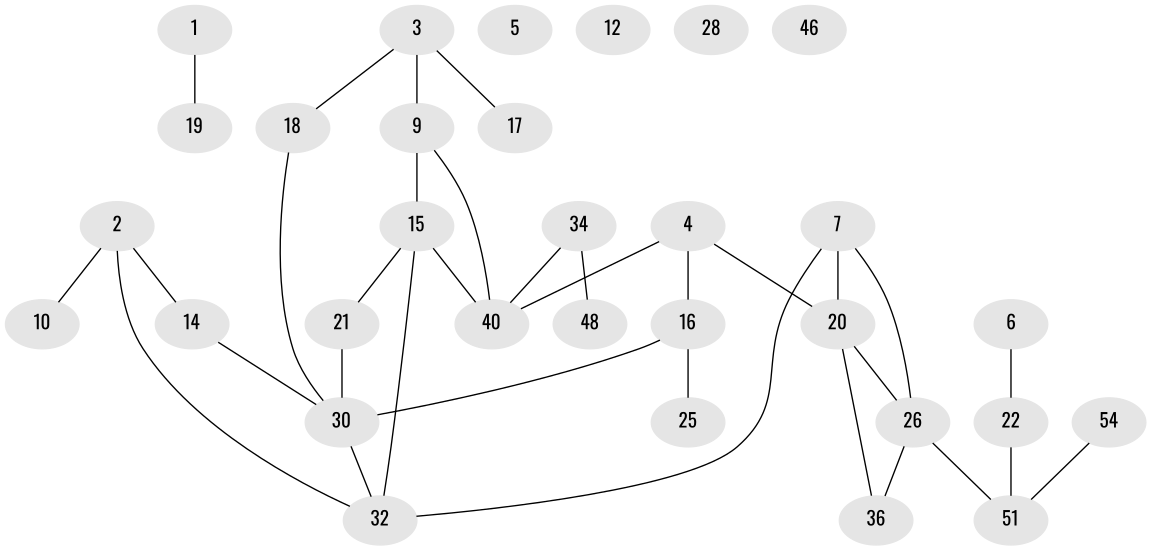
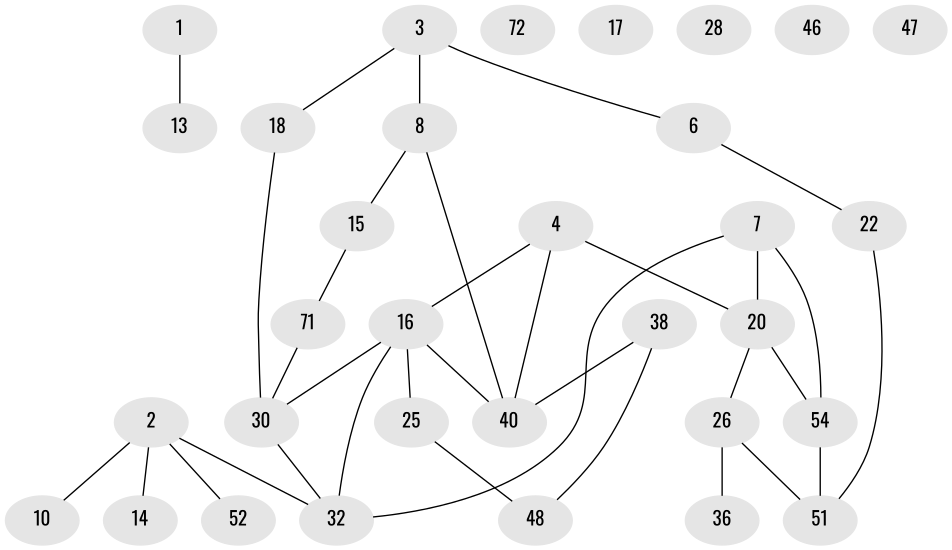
node "5": removed
node "12": label "12" -> "72"
node "47": added
edge "3" -- "17": now "3" -- "6"
node "19": label "19" -> "13"
node "9": label "9" -> "8"
node "34": label "34" -> "38"
edge "15" -- "40": now "16" -- "40"
edge "7" -- "26": now "7" -- "54"
node "21": label "21" -> "71"
edge "14" -- "30": removed
edge "15" -- "32": now "16" -- "32"
edge "20" -- "36": now "20" -- "54"
edge "25" -- "48": added
node "52": added
